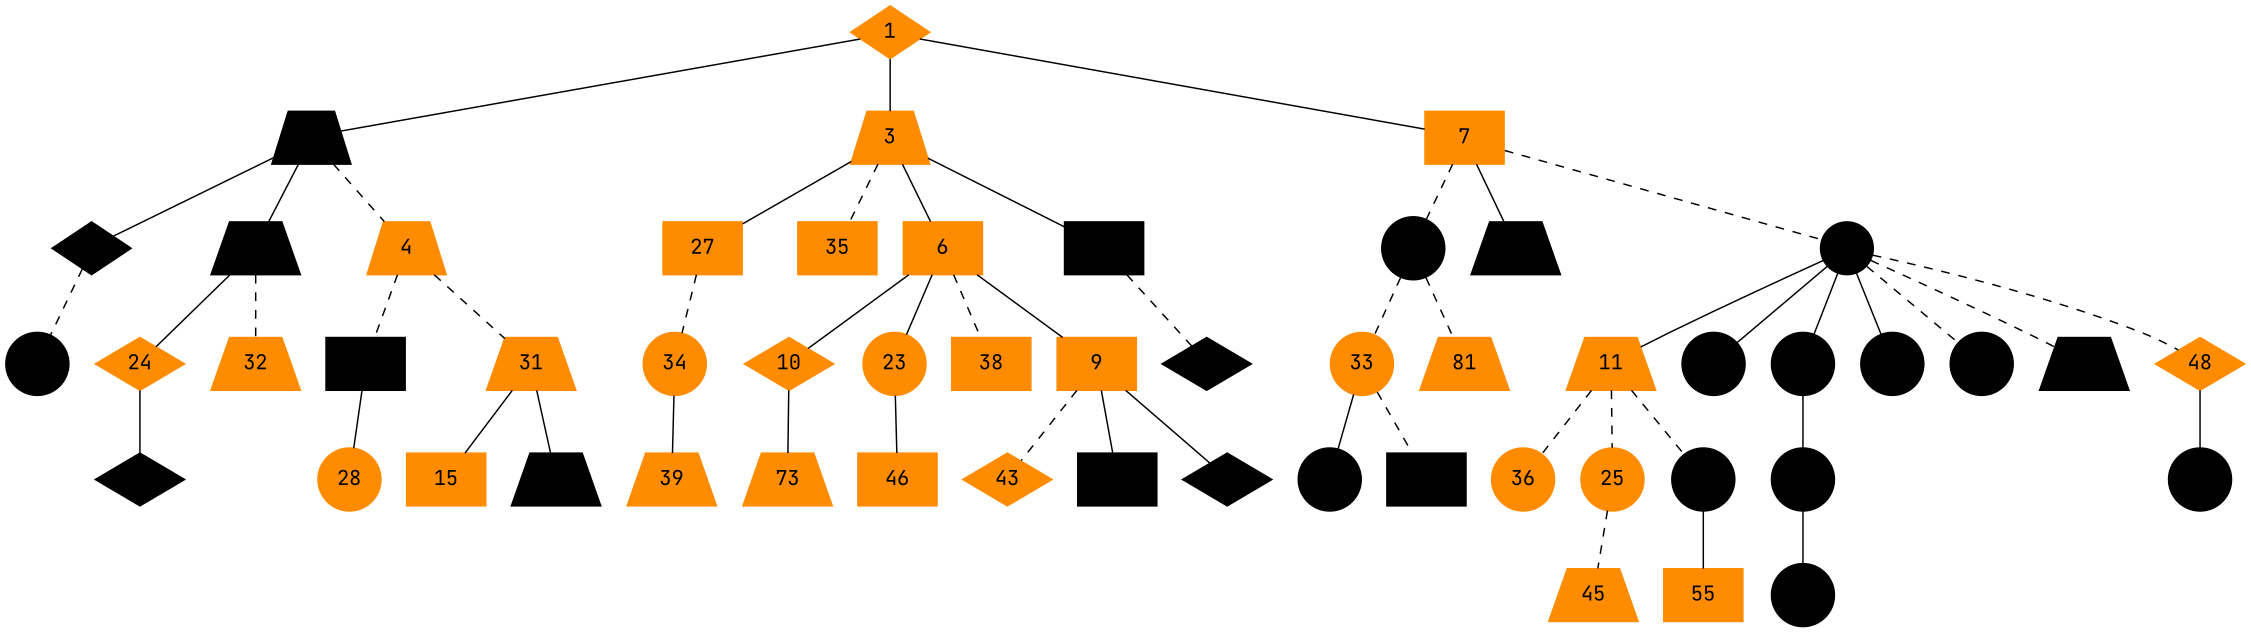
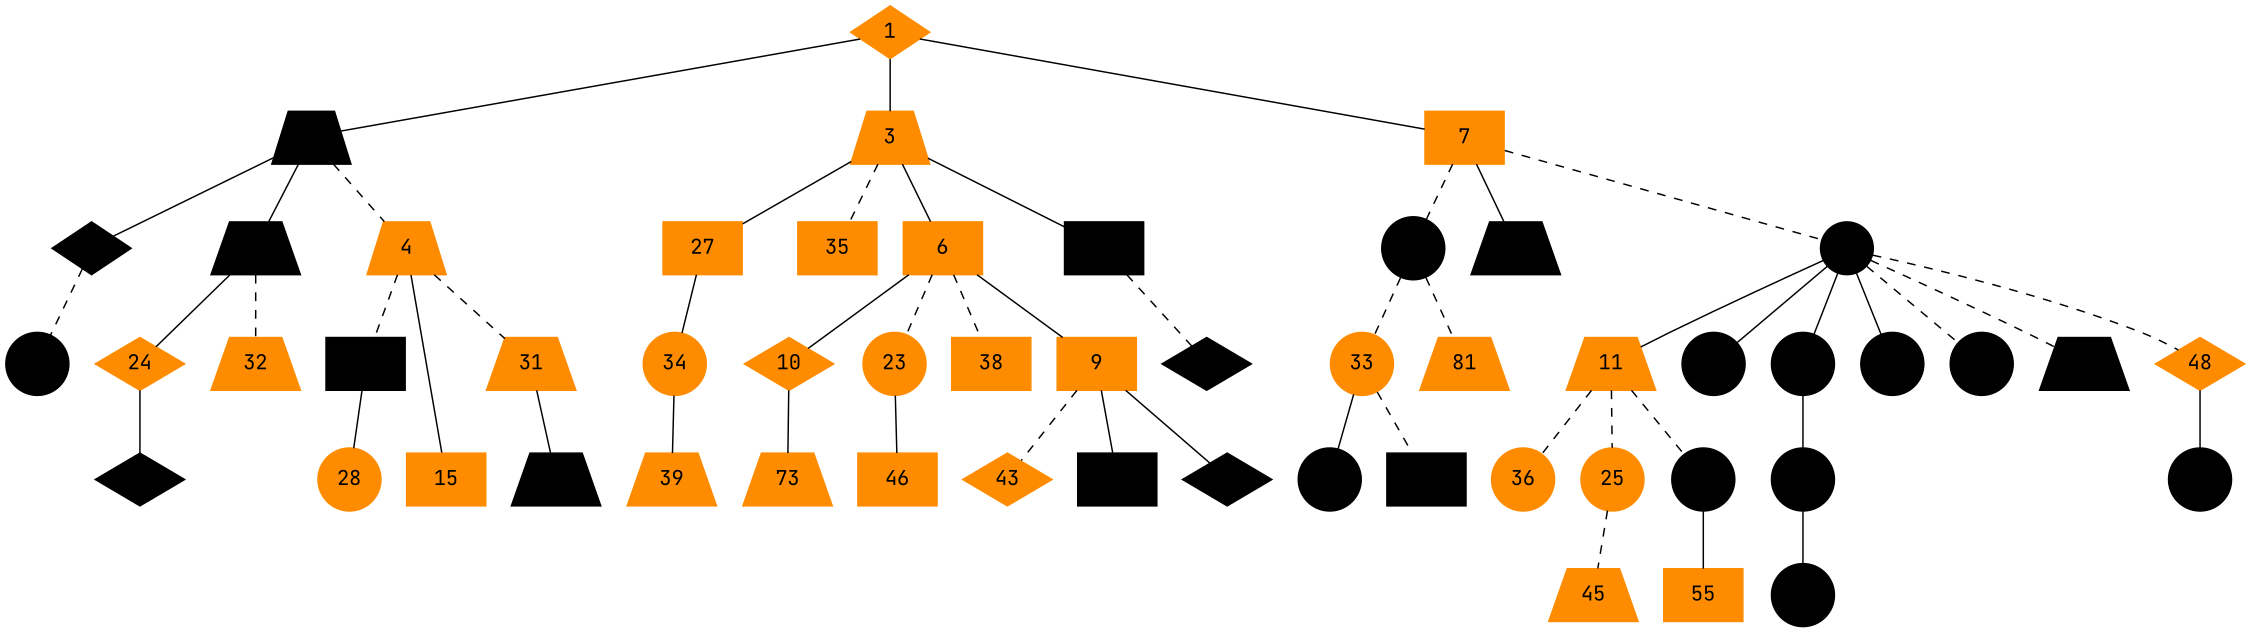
edge "27" -- "34": style dashed -> solid
edge "6" -- "23": style solid -> dashed
edge "31" -- "15": now "4" -- "15"
